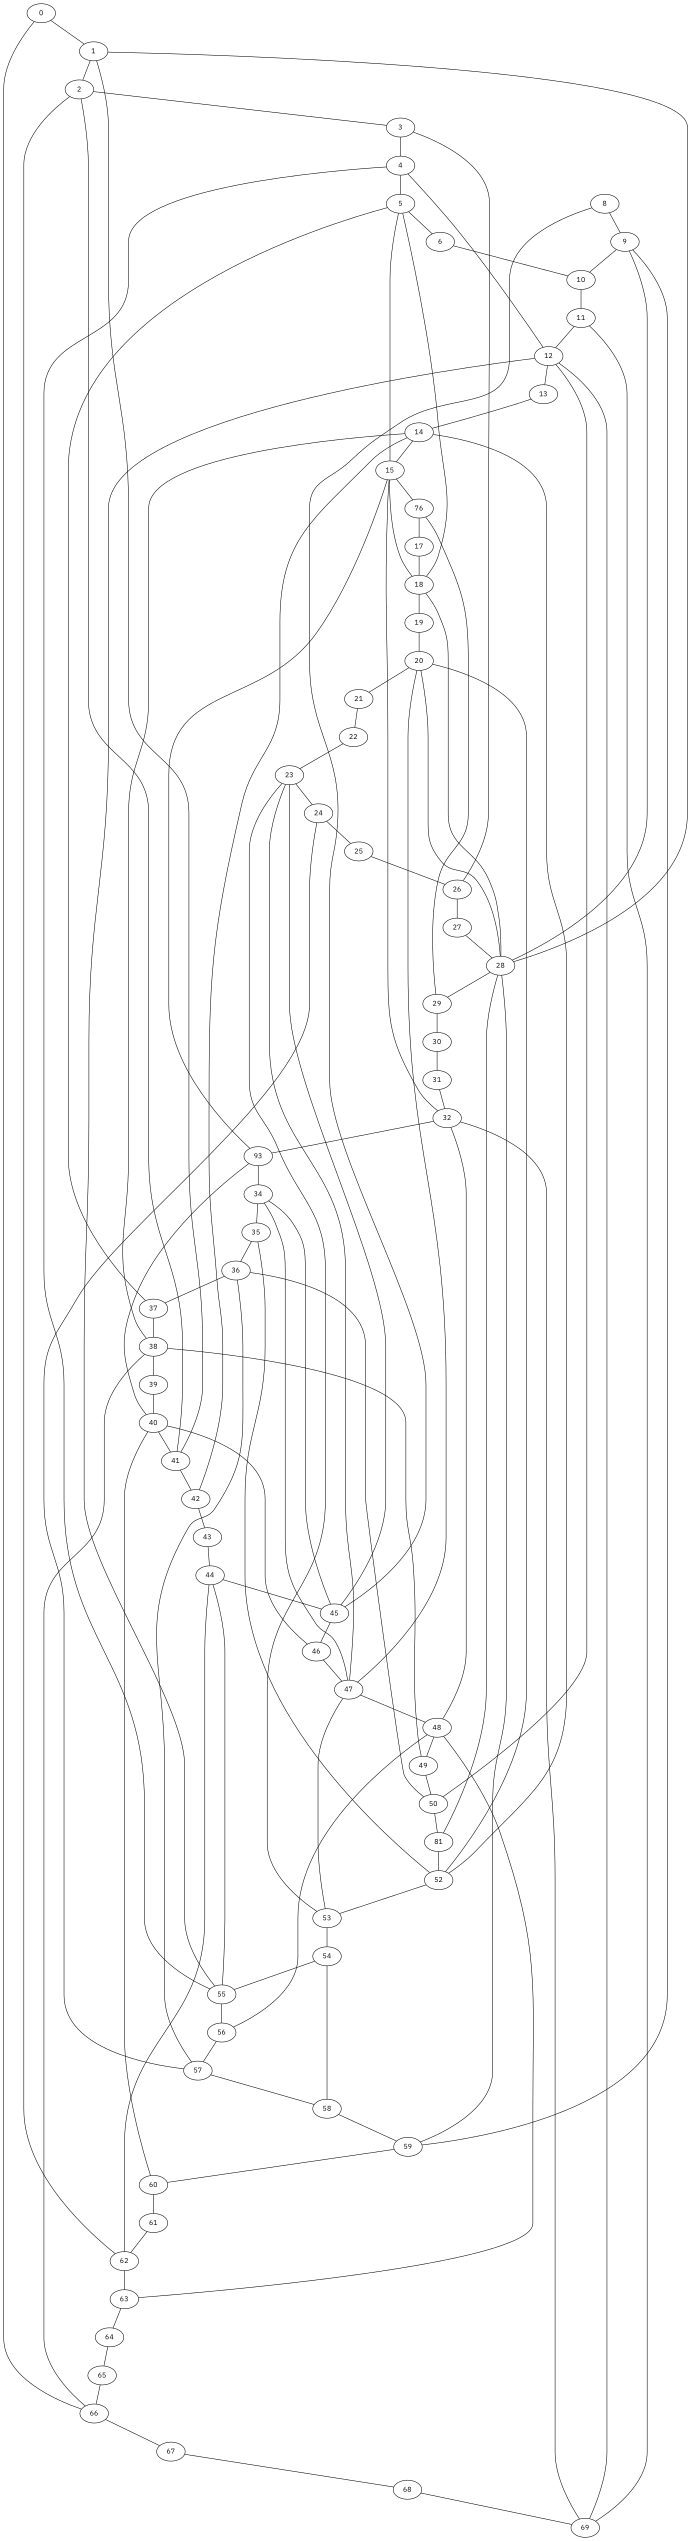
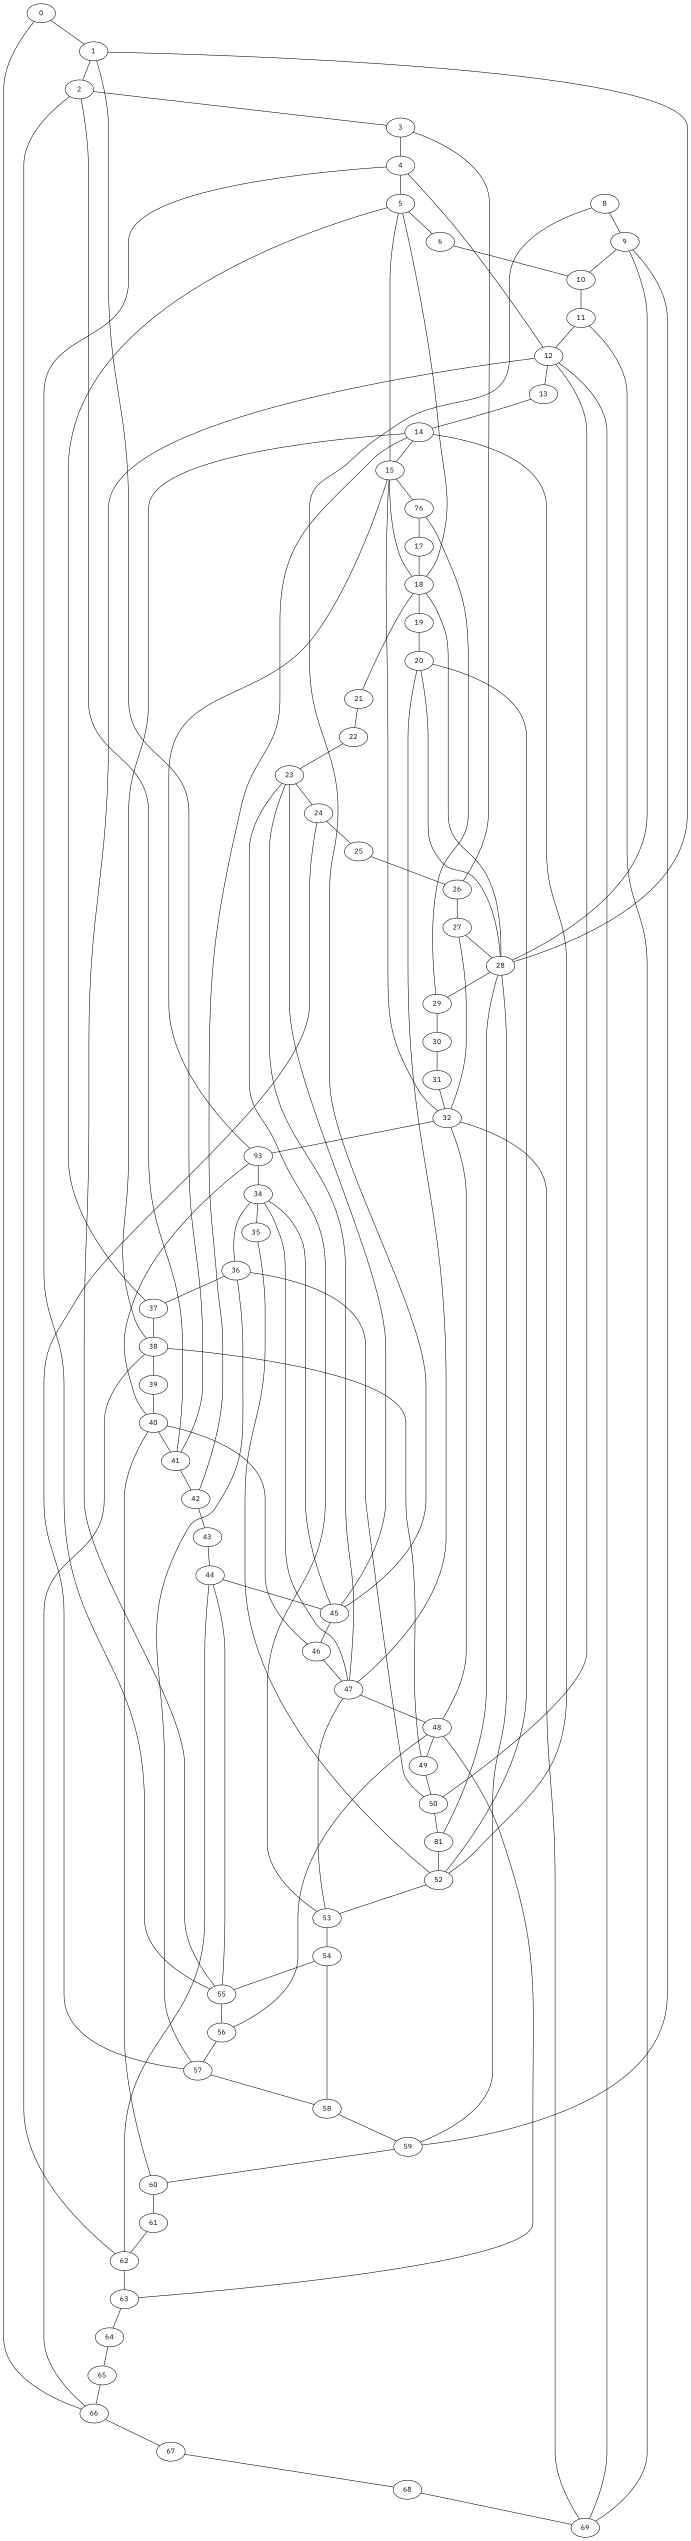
edge "20" -- "21": now "18" -- "21"
edge "27" -- "32": added
edge "35" -- "36": now "34" -- "36"
